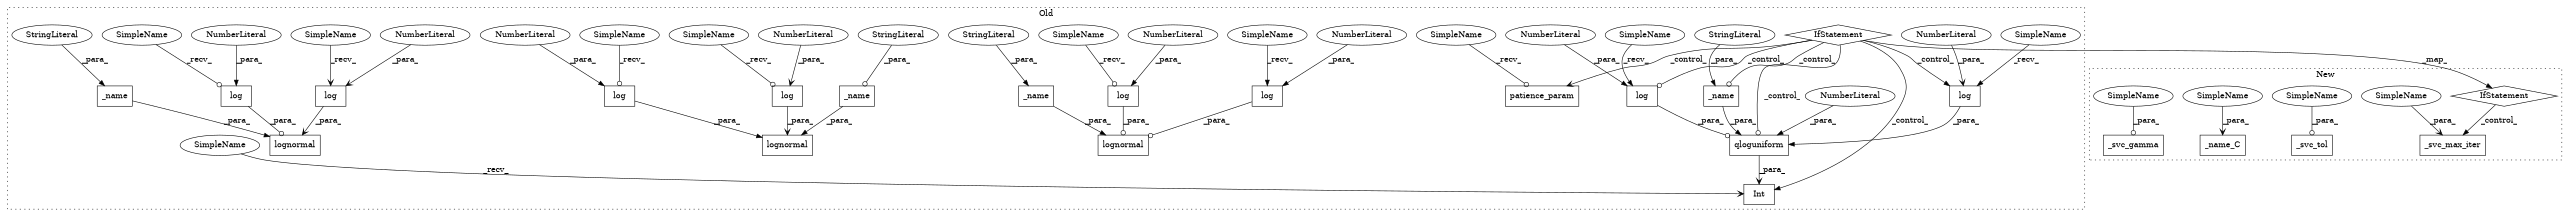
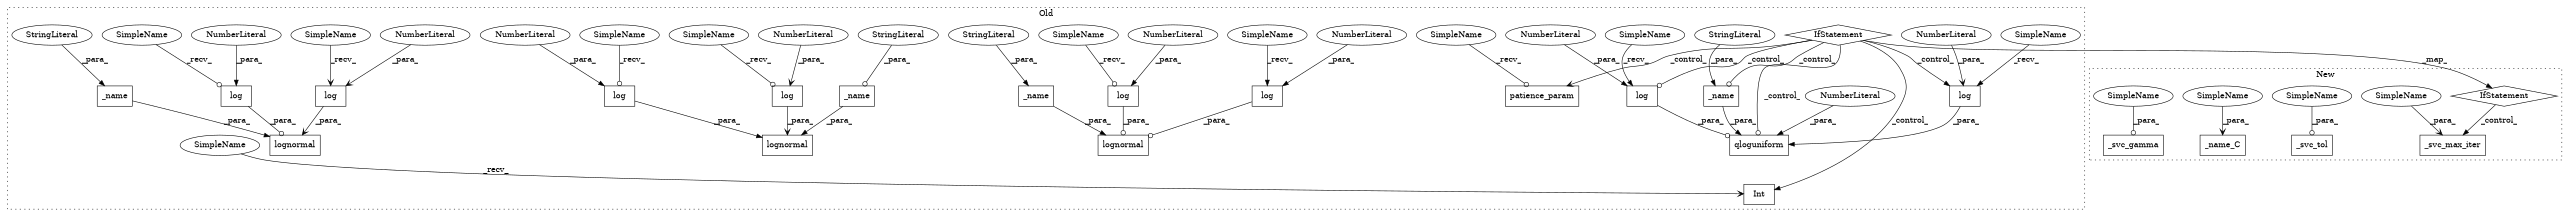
edge "qloguniform" -> "Int": removed, label "_para_"
